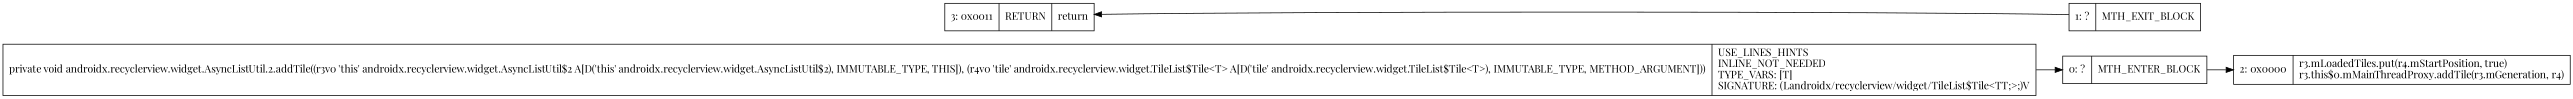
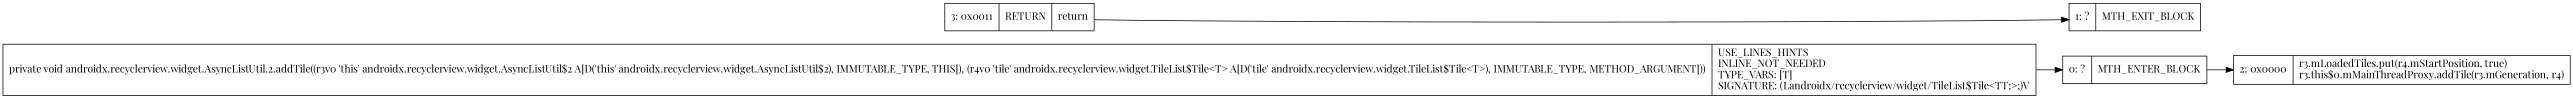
edge "1: ?" -> "3: 0x0011": reversed
